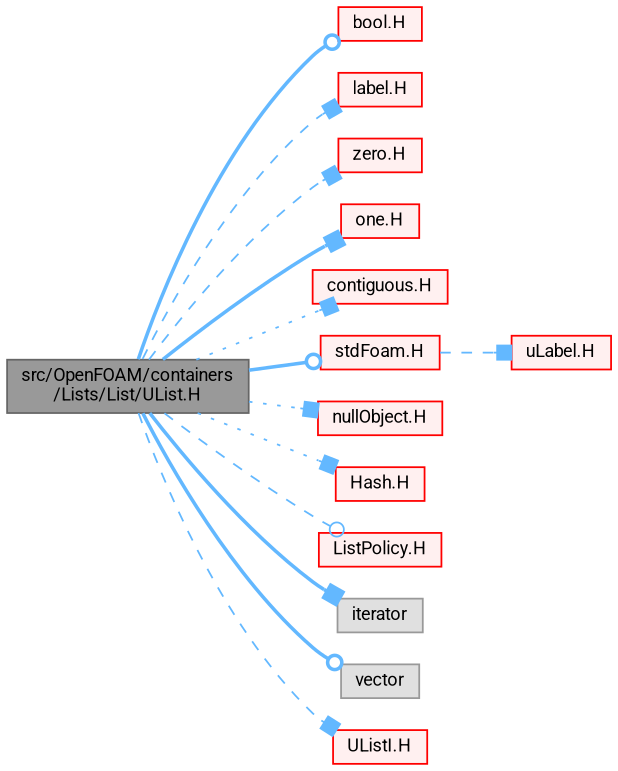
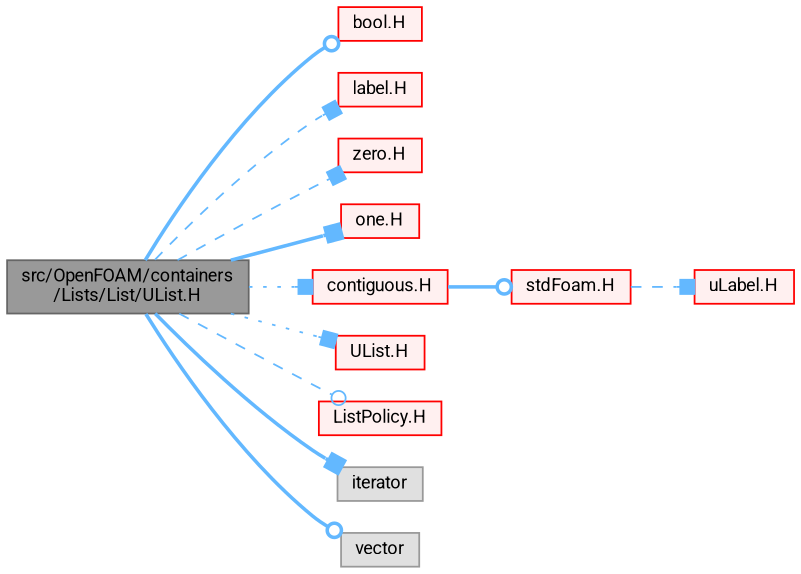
edge "src/OpenFOAM/containers /Lists/List/UList.H" -> "stdFoam.H": now "contiguous.H" -> "stdFoam.H"
node "nullObject.H": removed
node "Hash.H": label "Hash.H" -> "UList.H"
node "UListI.H": removed
